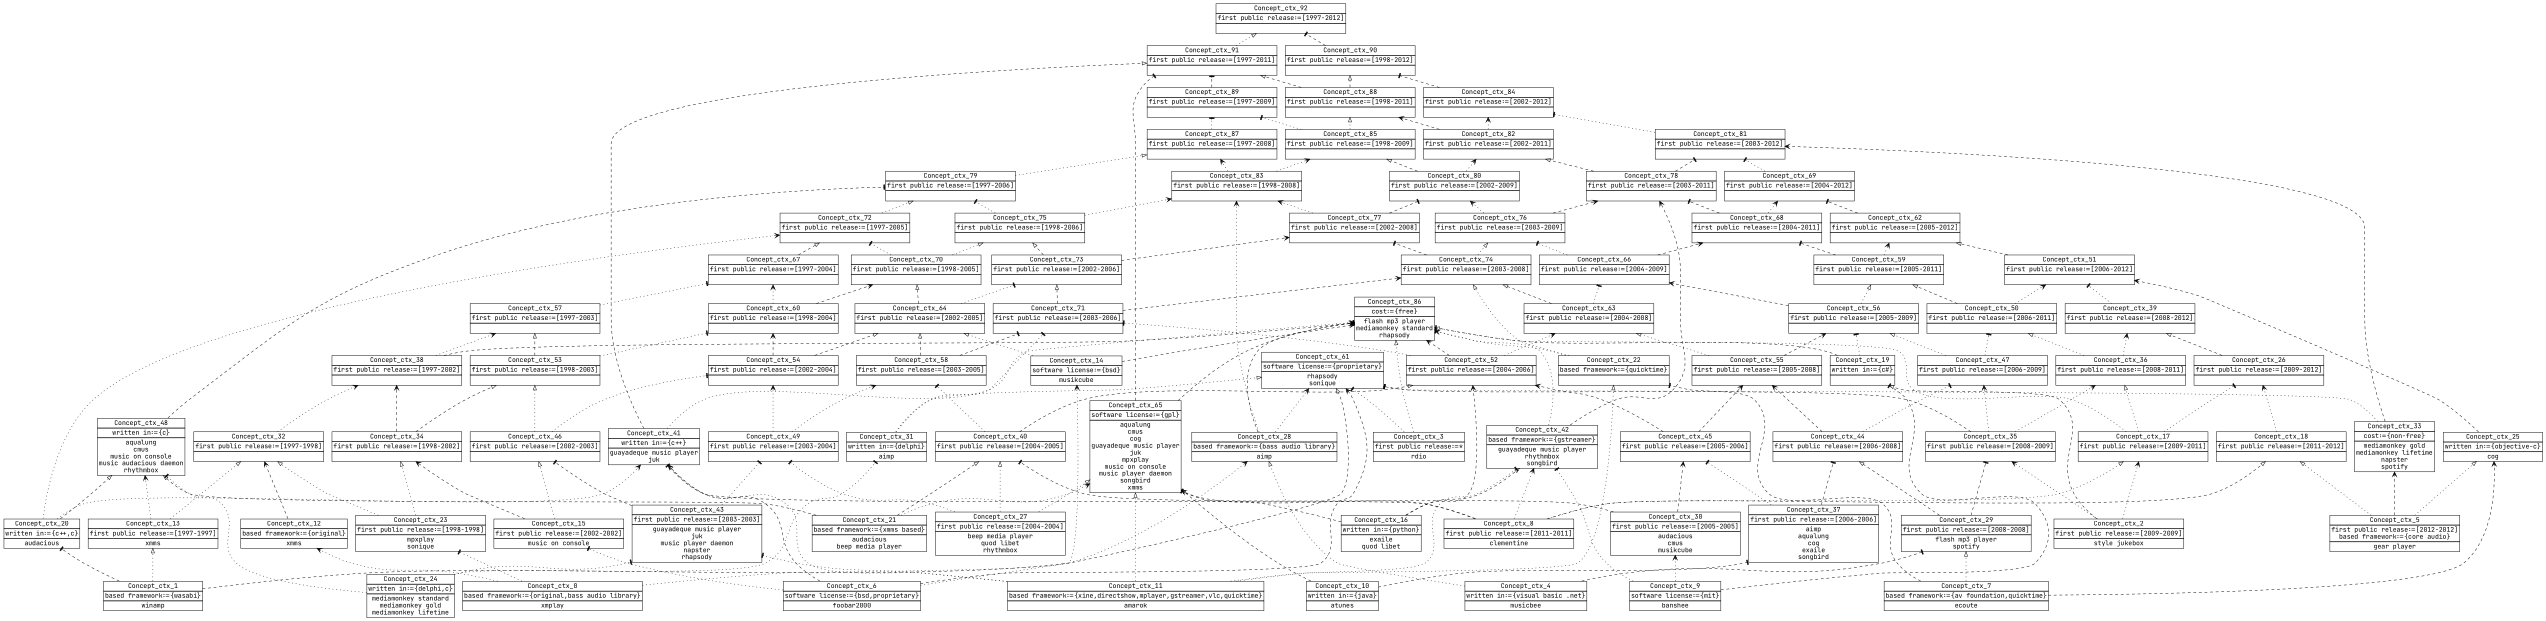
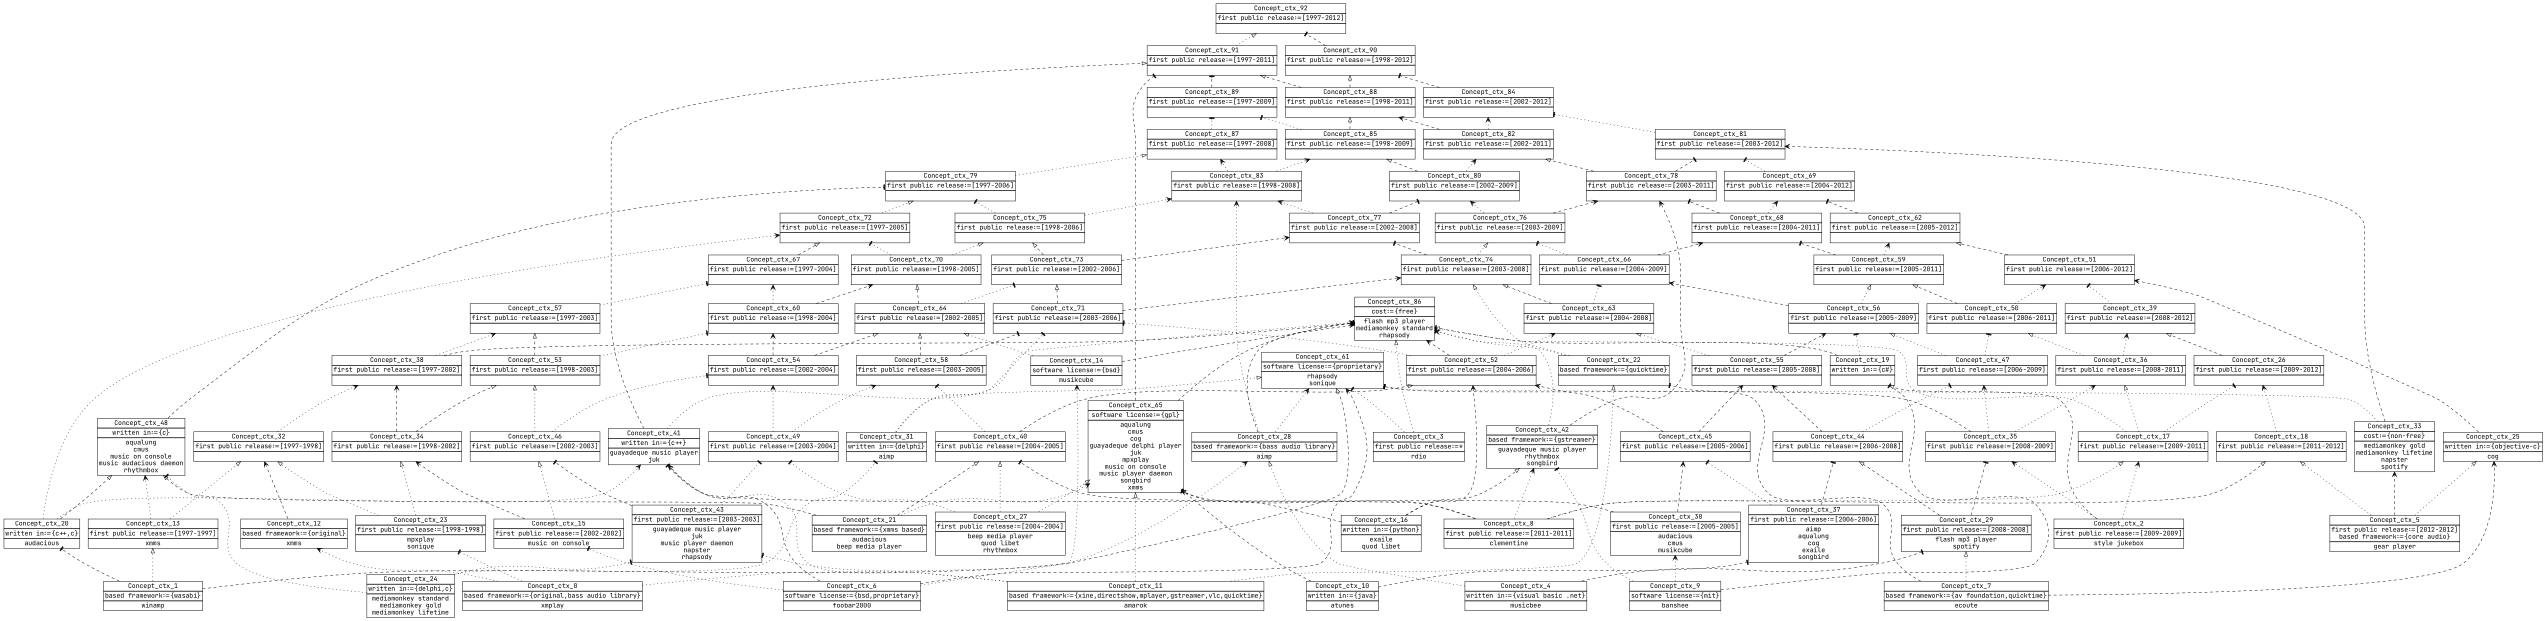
edge "Concept_ctx_85" -> "Concept_ctx_88": style dotted -> dashed
node "Concept_ctx_65": text "guayadeque music player" -> "guayadeque delphi player"
edge "Concept_ctx_11" -> "Concept_ctx_42": removed
